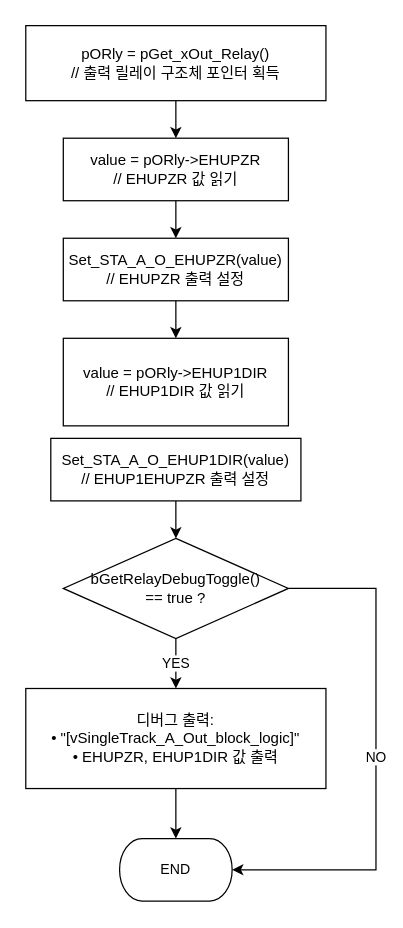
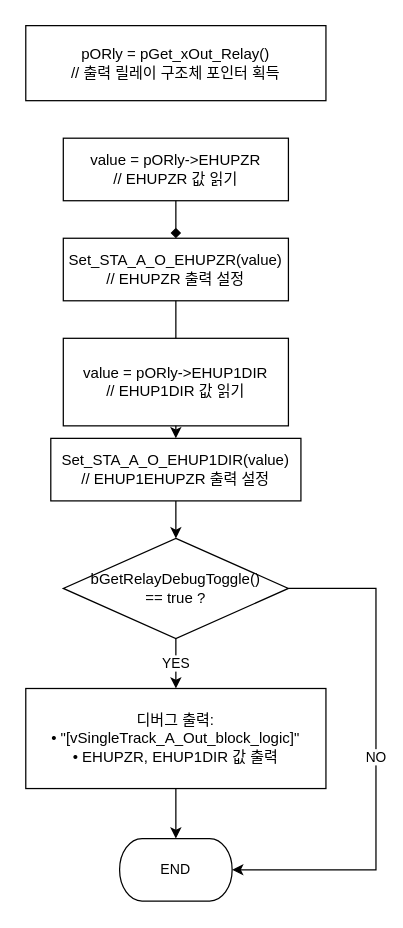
edge "pORly = pGet_xOut_Relay() // 출력 릴레이 구조체 포인터 획득" -> "value = pORly->EHUPZR // EHUPZR 값 읽기": removed
edge "value = pORly->EHUPZR // EHUPZR 값 읽기" -> "Set_STA_A_O_EHUPZR(value) // EHUPZR 출력 설정": arrowhead classic -> diamond
edge "Set_STA_A_O_EHUPZR(value) // EHUPZR 출력 설정" -> "value = pORly->EHUP1DIR // EHUP1DIR 값 읽기": arrowhead classic -> none
edge "value = pORly->EHUP1DIR // EHUP1DIR 값 읽기" -> "Set_STA_A_O_EHUP1DIR(value) // EHUP1EHUPZR 출력 설정": added
